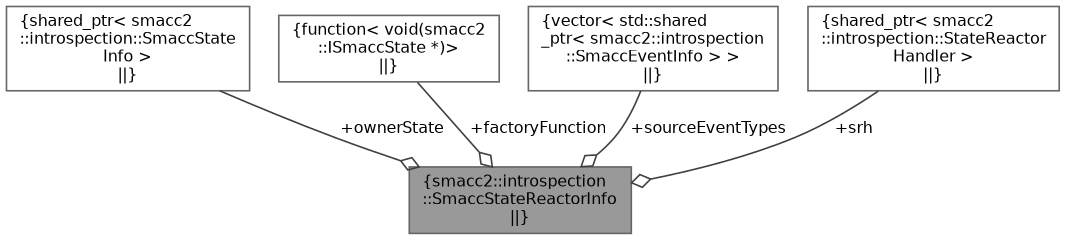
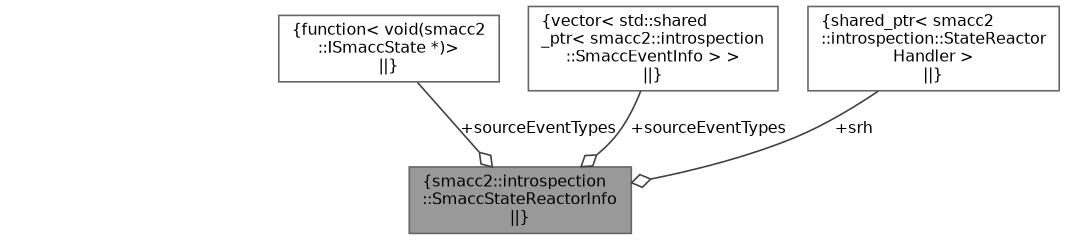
node "{shared_ptr< smacc2 ::introspection::SmaccState Info > ||}": removed
edge "{function< void(smacc2 ::ISmaccState *)> ||}" -> "{smacc2::introspection ::SmaccStateReactorInfo ||}": label " +factoryFunction" -> " +sourceEventTypes"
